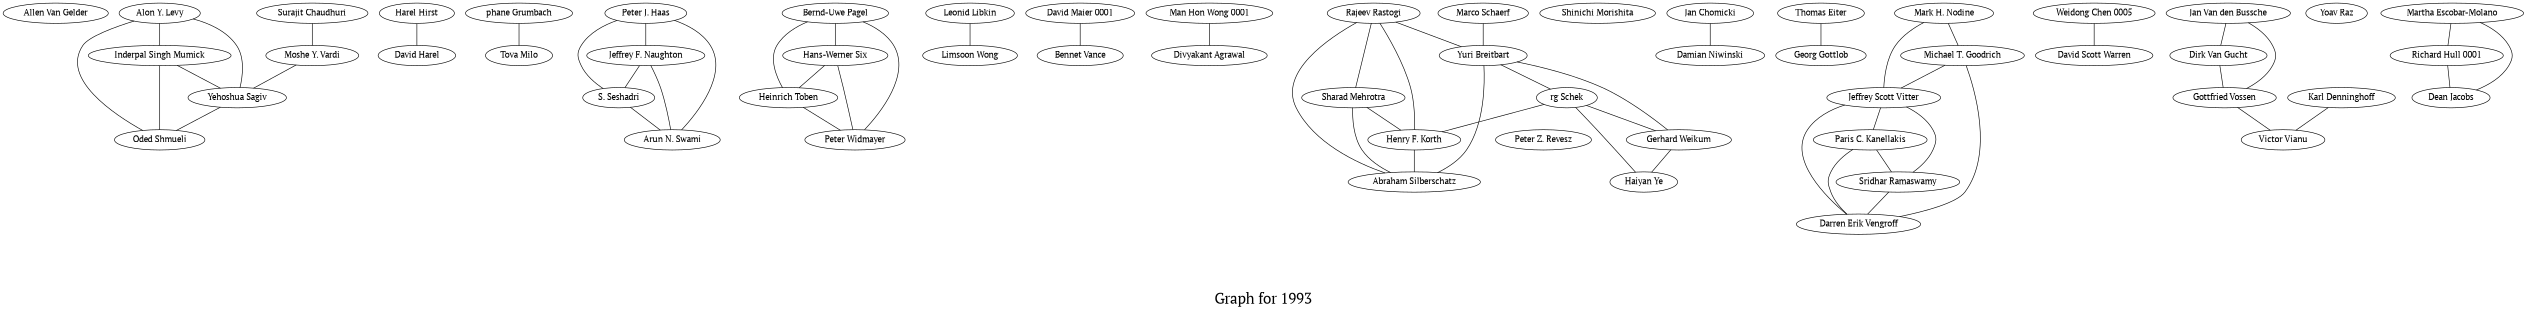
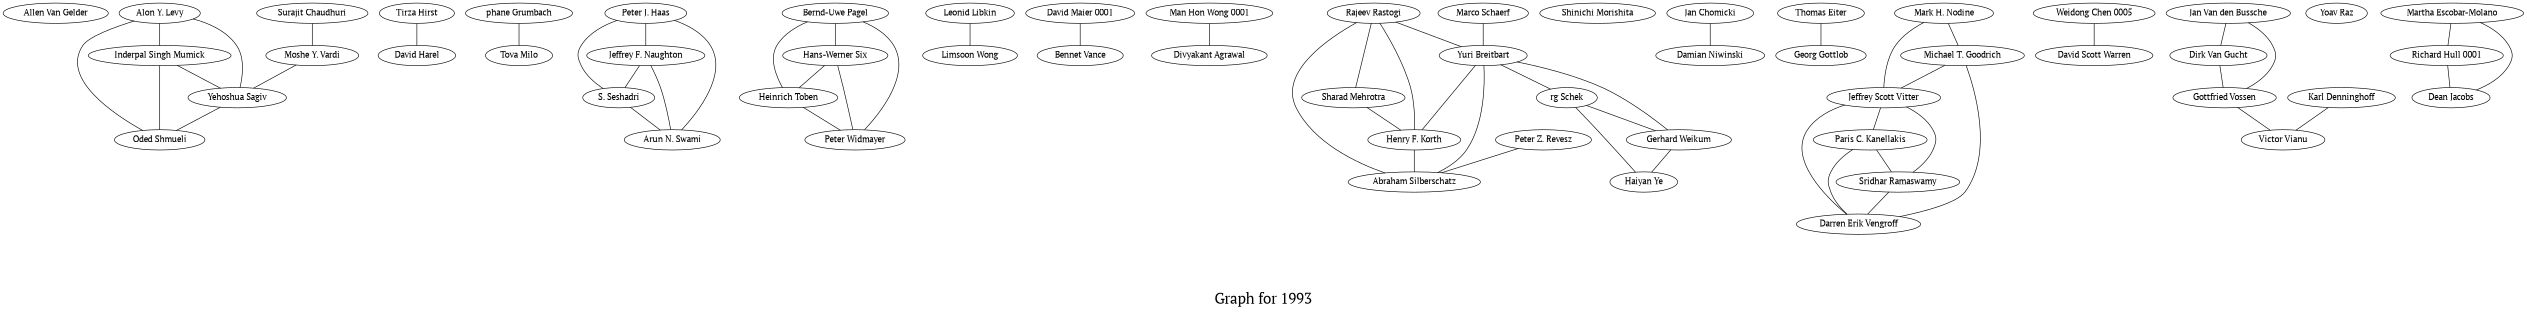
node "Harel Hirst": label "Harel Hirst" -> "Tirza Hirst"
edge "rg Schek" -- "Henry F. Korth": now "Yuri Breitbart" -- "Henry F. Korth"
edge "Sharad Mehrotra" -- "Abraham Silberschatz": now "Peter Z. Revesz" -- "Abraham Silberschatz"
